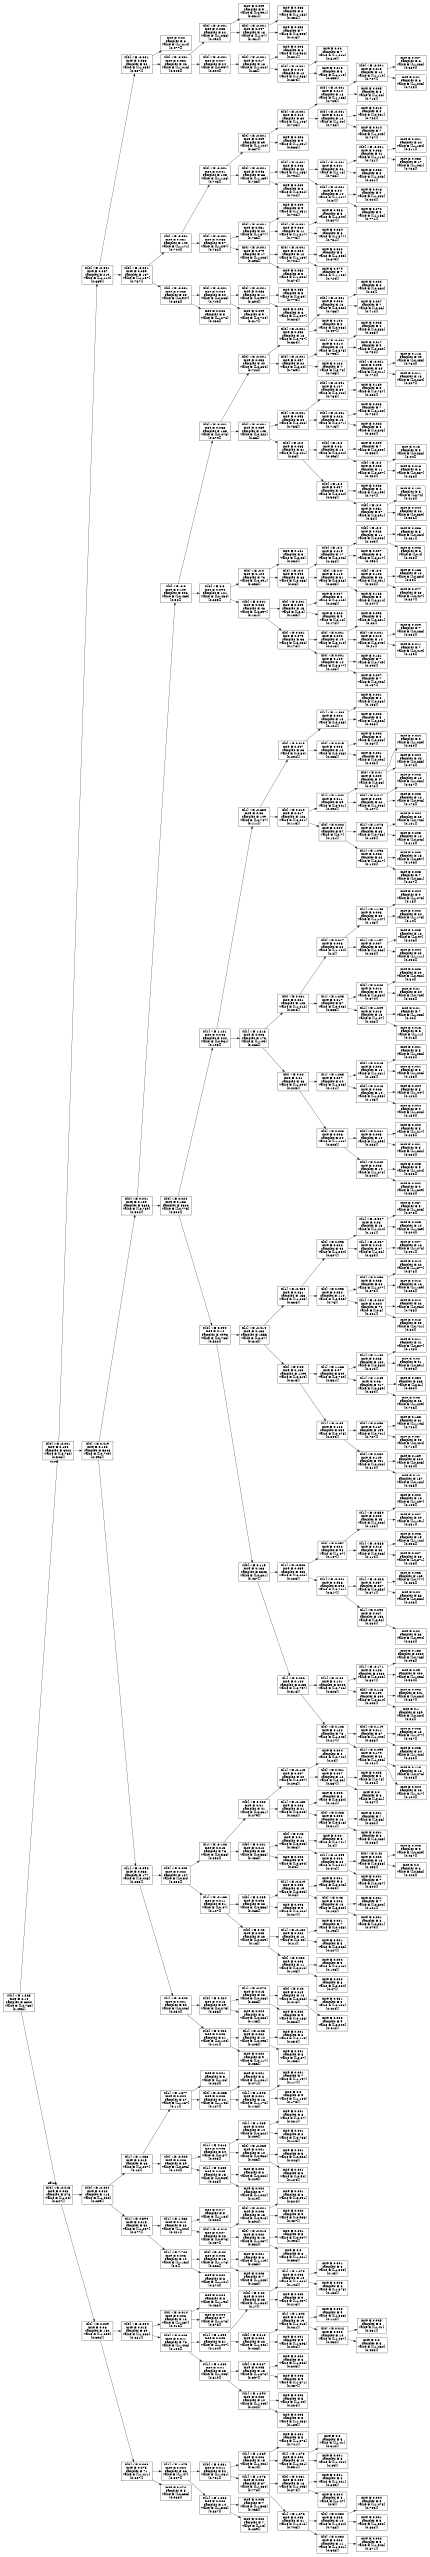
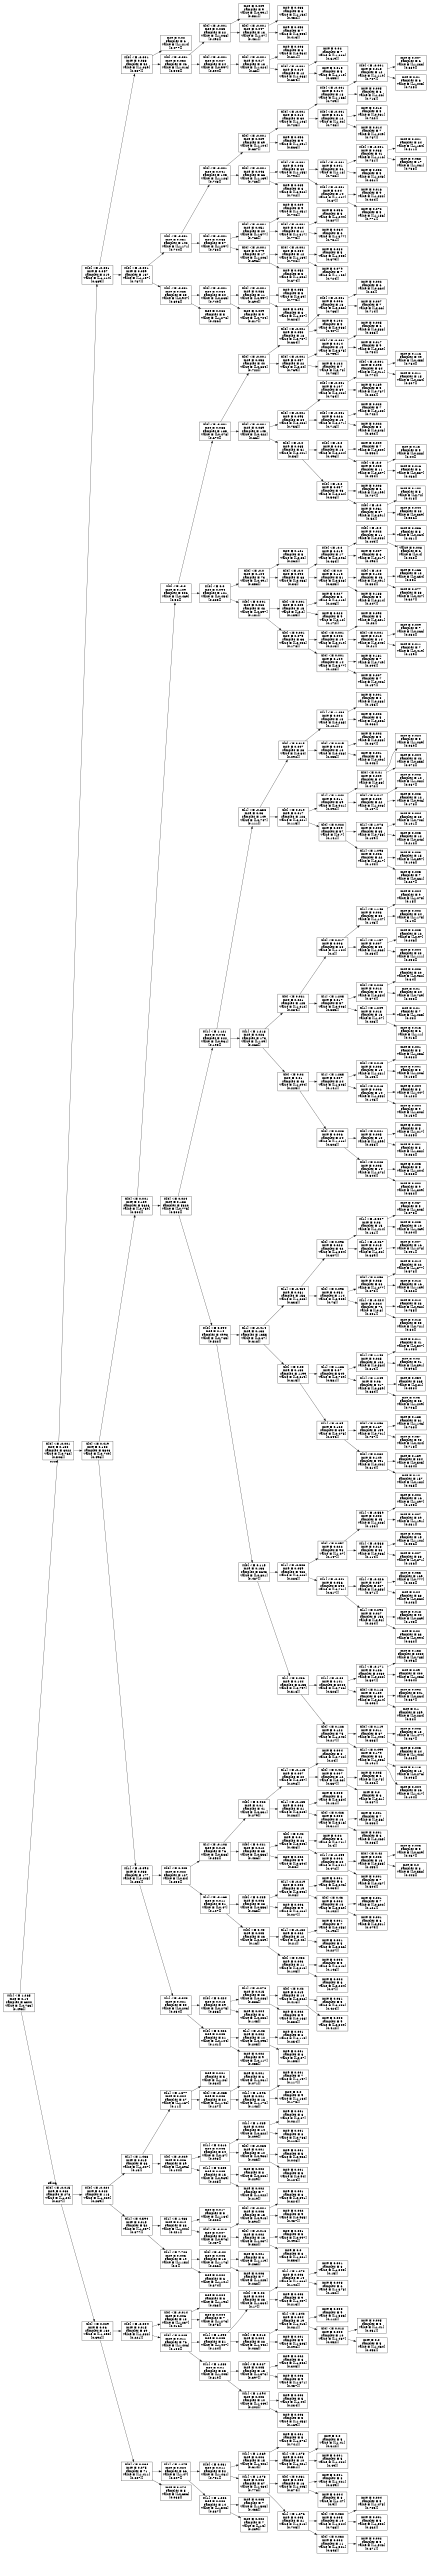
node "mse = 0.008 samples = 6 value = [[-0.4] [0.463]]": label "mse = 0.008 samples = 6 value = [[-0.4] [0.463]]" -> "value = 0.008 samples = 6 value = [[-0.4] [0.463]]"
node "mse = 0.018 samples = 90 value = [[-0.869] [0.145]]": added
